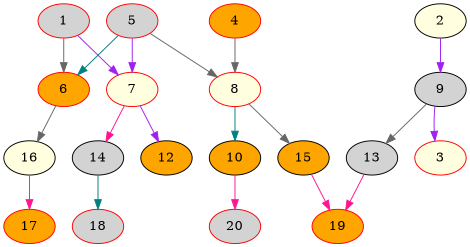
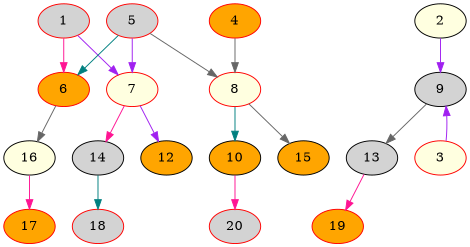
edge "1" -> "6": color gray40 -> deeppink
edge "9" -> "3": reversed
edge "15" -> "19": removed
